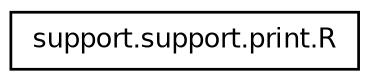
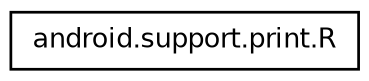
node "support.support.print.R": label "support.support.print.R" -> "android.support.print.R"
